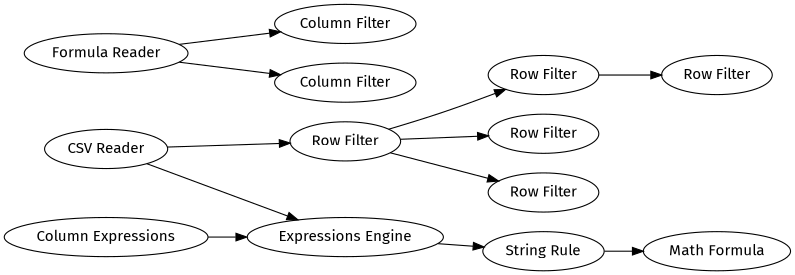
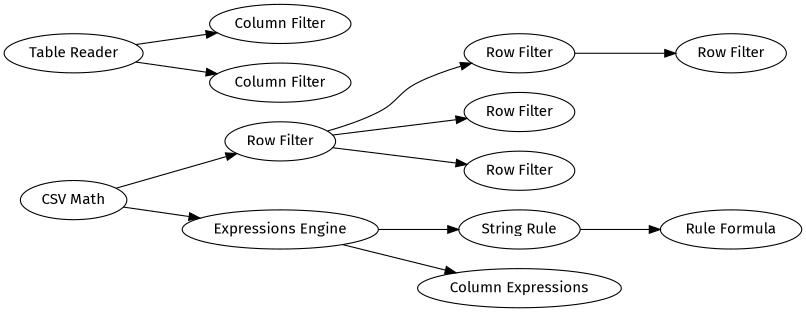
node "Formula Reader": label "Formula Reader" -> "Table Reader"
node "CSV Reader": label "CSV Reader" -> "CSV Math"
edge "Column Expressions" -> "Expressions Engine": reversed
node "Math Formula": label "Math Formula" -> "Rule Formula"
